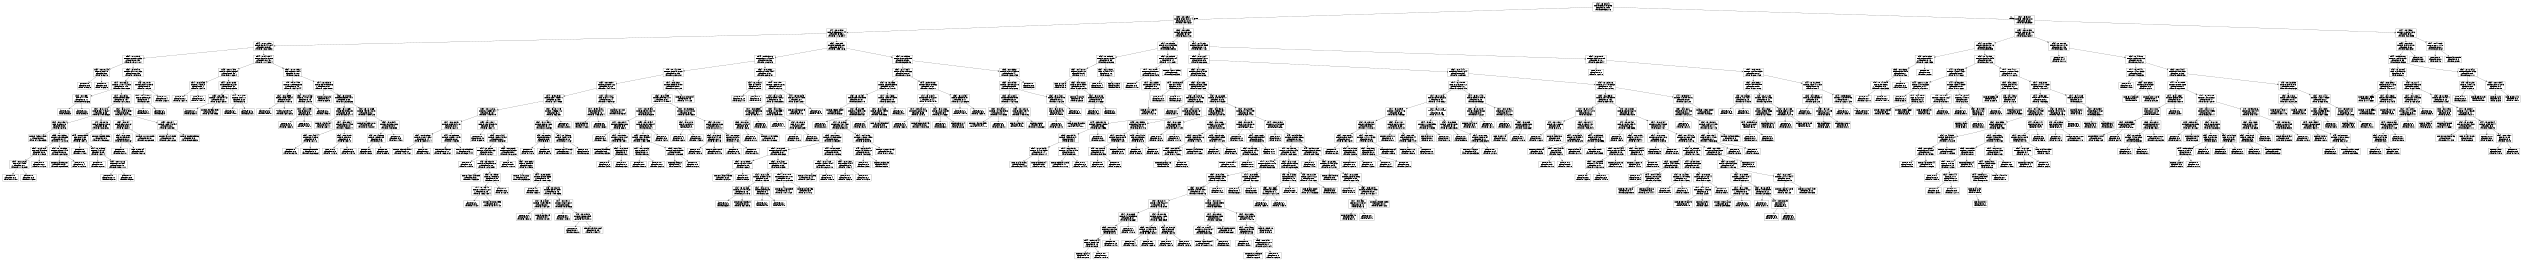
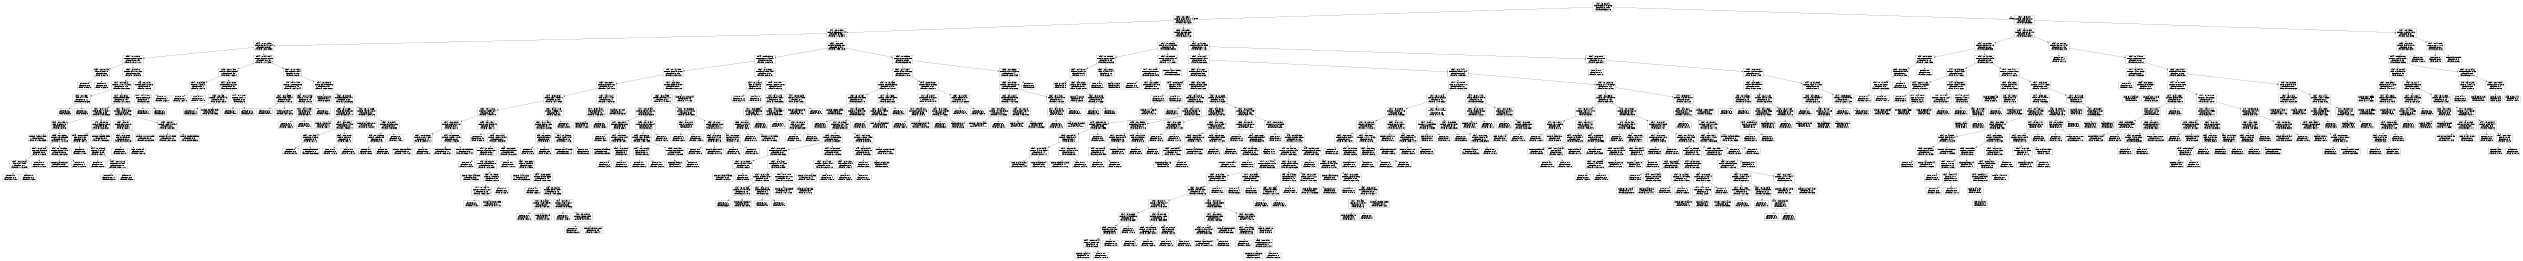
edge "X[1] <= 1.2335 mse = 35425.1875 samples = 8 value = 1281.25" -> "mse = 1111.6875 samples = 4 value = 1412.75": now "mse = 0.0 samples = 3 value = 381.0" -> "mse = 1111.6875 samples = 4 value = 1412.75"
edge "mse = 870.25 samples = 6 value = 880.5" -> "mse = 2809.0 samples = 2 value = 810.0": now "X[4] <= 85.2711 mse = 2286.8594 samples = 8 value = 862.875" -> "mse = 2809.0 samples = 2 value = 810.0"
